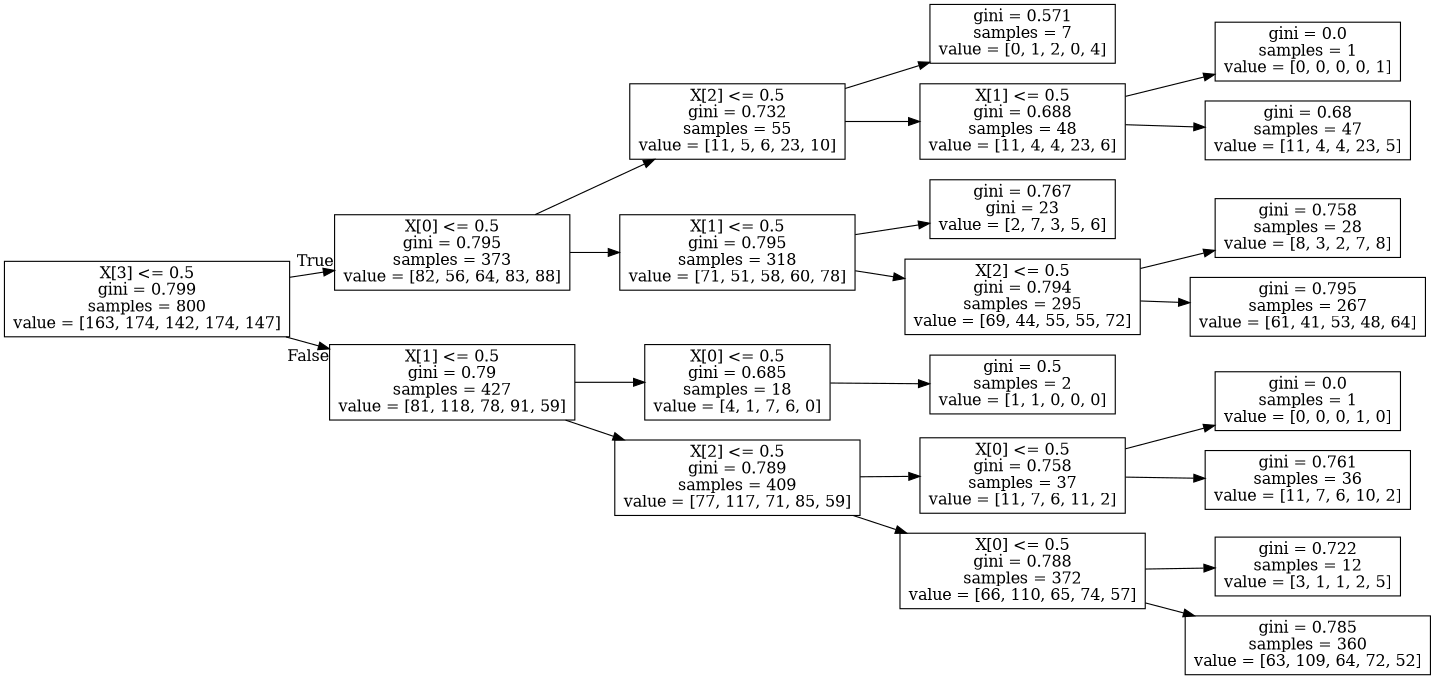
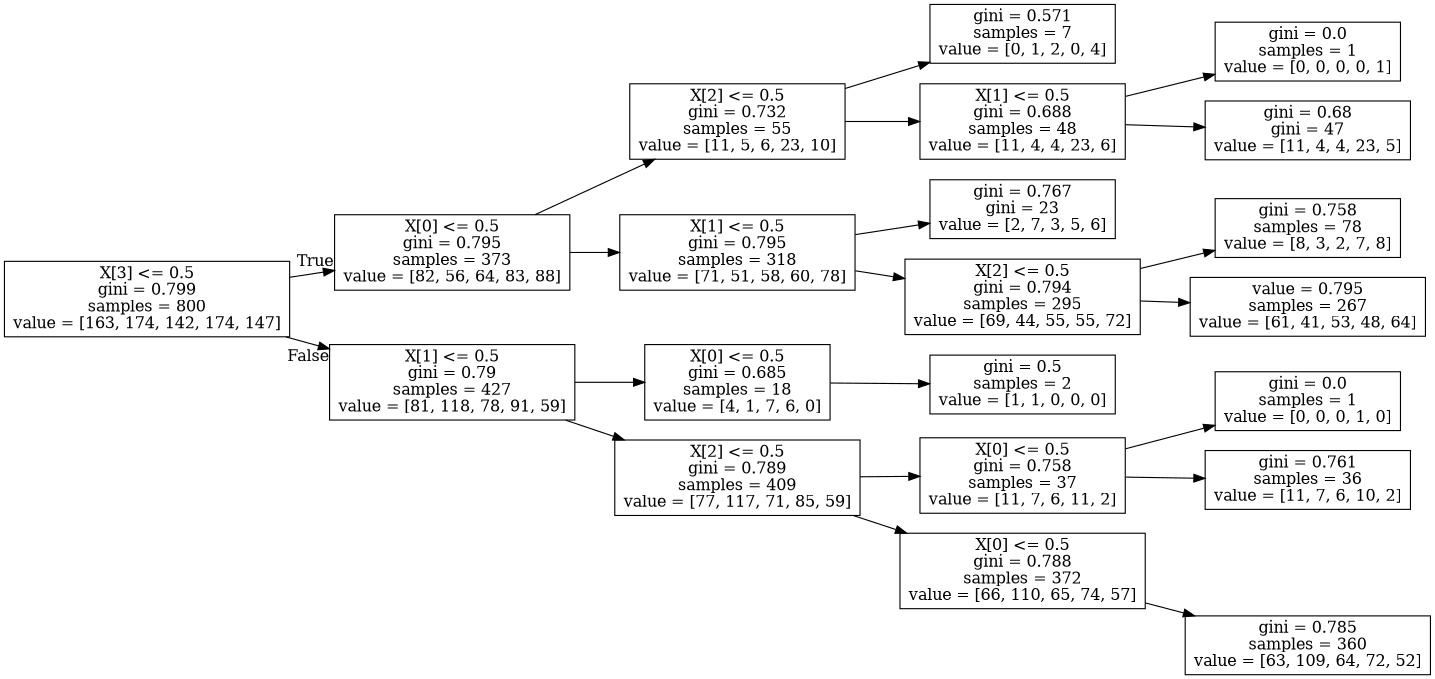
node "gini = 0.68 samples = 47 value = [11, 4, 4, 23, 5]": label "gini = 0.68 samples = 47 value = [11, 4, 4, 23, 5]" -> "gini = 0.68 gini = 47 value = [11, 4, 4, 23, 5]"
node "gini = 0.758 samples = 28 value = [8, 3, 2, 7, 8]": label "gini = 0.758 samples = 28 value = [8, 3, 2, 7, 8]" -> "gini = 0.758 samples = 78 value = [8, 3, 2, 7, 8]"
node "gini = 0.795 samples = 267 value = [61, 41, 53, 48, 64]": label "gini = 0.795 samples = 267 value = [61, 41, 53, 48, 64]" -> "value = 0.795 samples = 267 value = [61, 41, 53, 48, 64]"
node "gini = 0.722 samples = 12 value = [3, 1, 1, 2, 5]": removed
